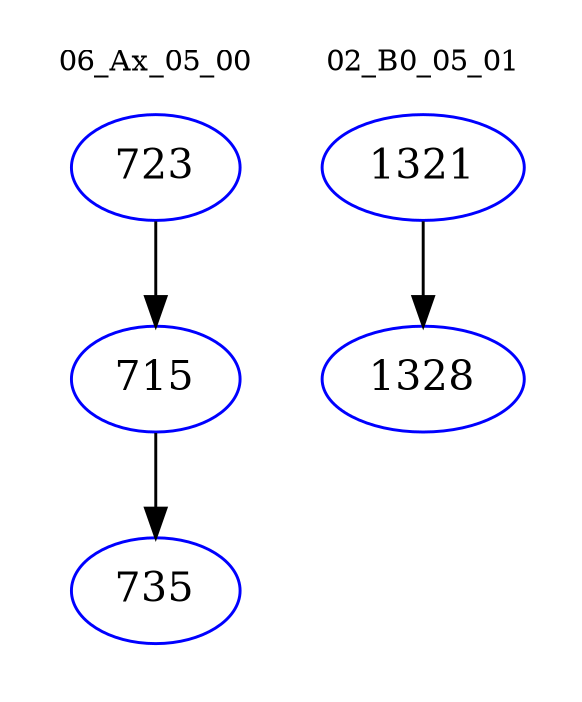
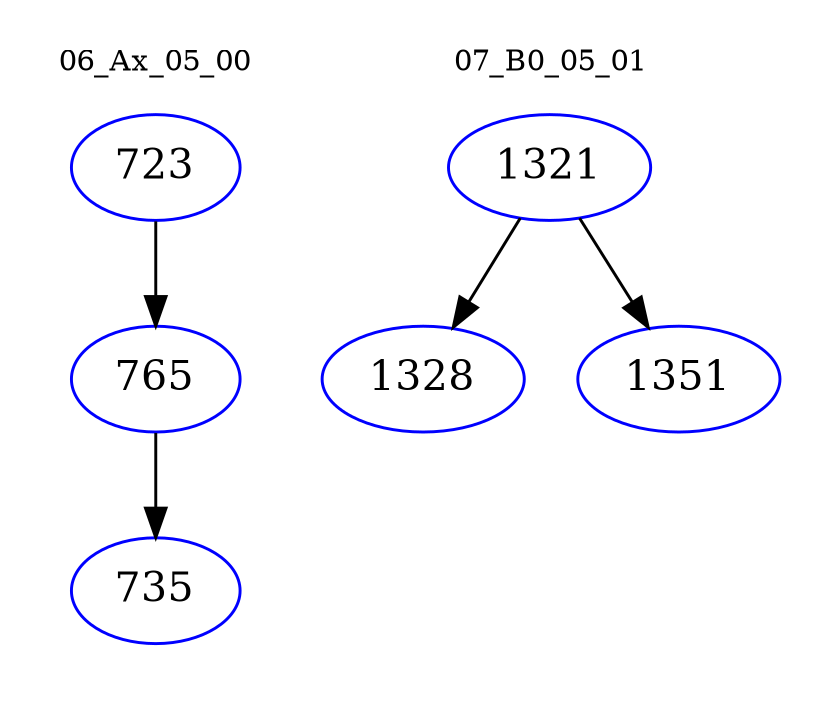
cluster "02_B0_05_01": label "02_B0_05_01" -> "07_B0_05_01"
node "715": label "715" -> "765"
node "1351": added
